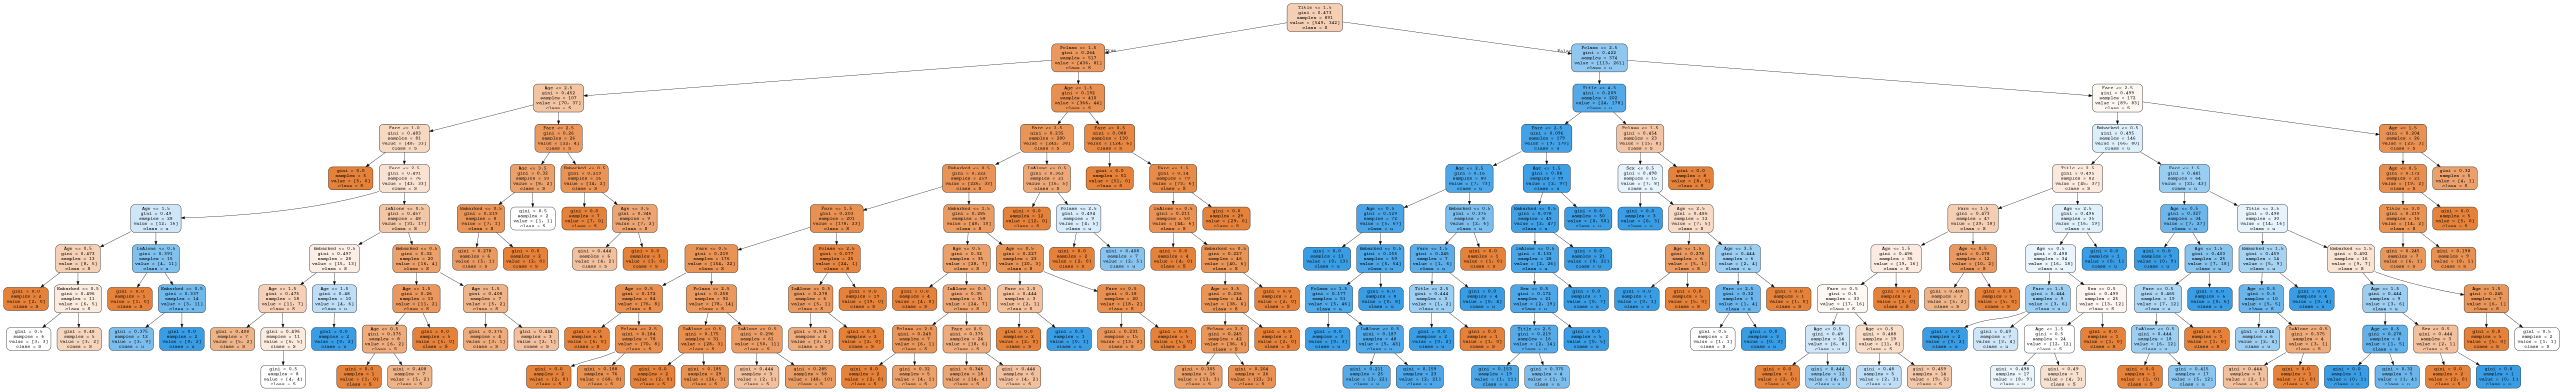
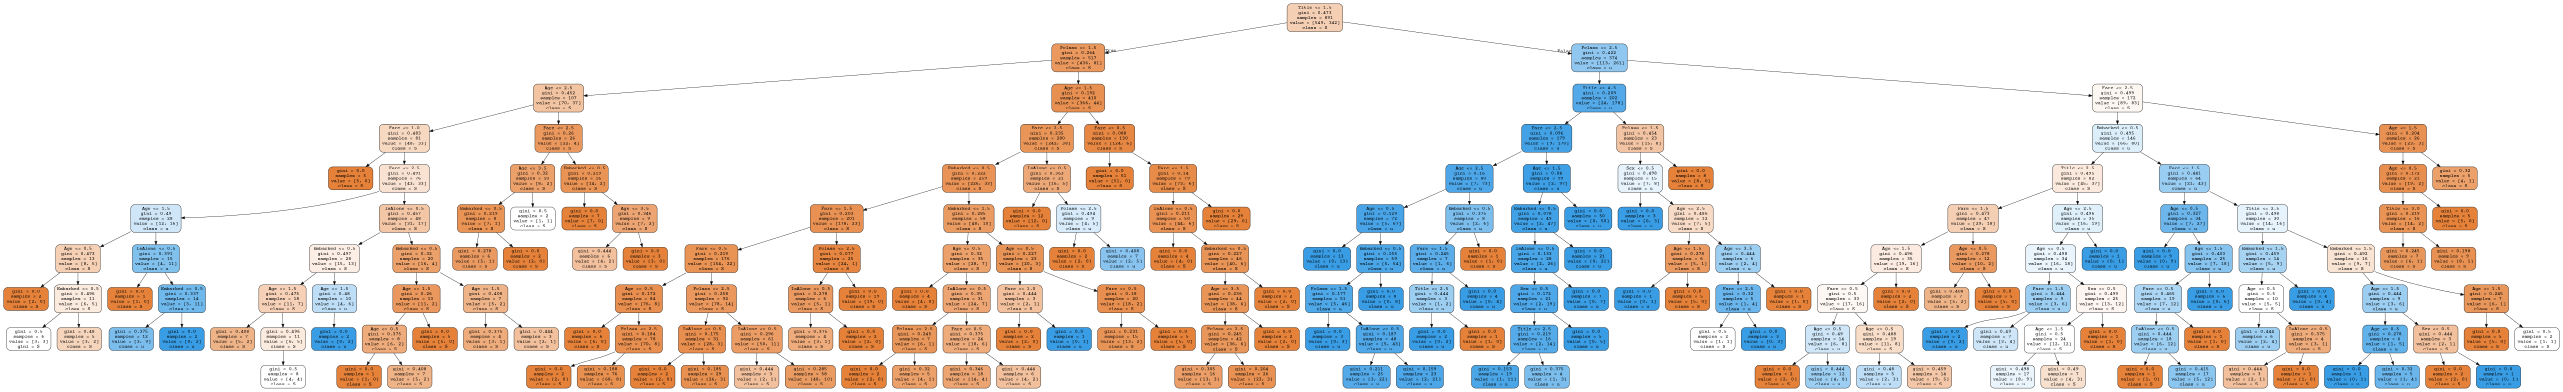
node "Age <= 0.5 gini = 0.5 samples = 10 value = [5, 5] class = S": fillcolor #6ab6ec -> #ffffff
node "gini = 0.5 samples = 6 value = [3, 3] class = S": label "gini = 0.5 samples = 6 value = [3, 3] class = S" -> "gini = 0.5 samples = 6 value = [3, 3] gini = S"
